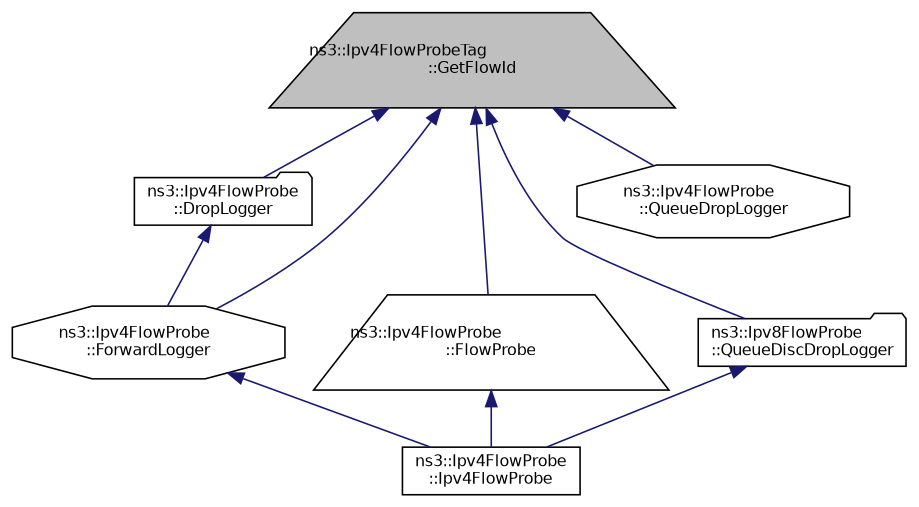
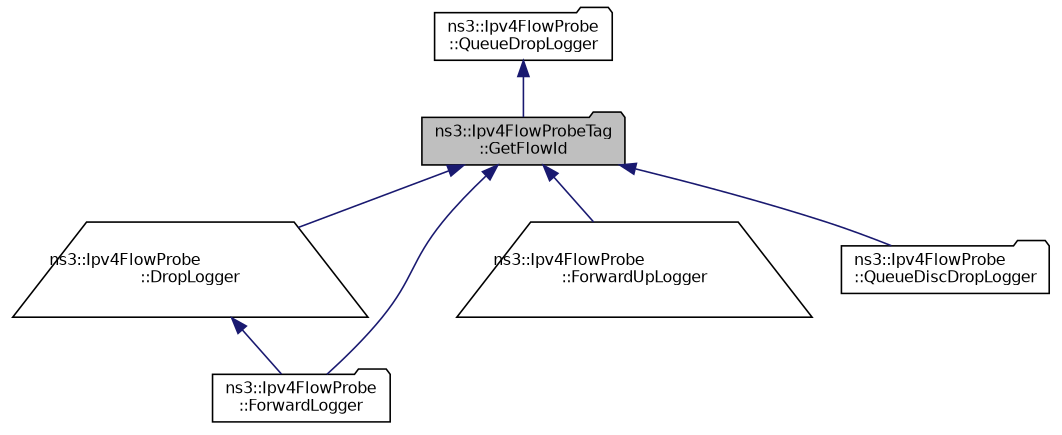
node "ns3::Ipv4FlowProbeTag ::GetFlowId": shape trapezium -> folder
edge "ns3::Ipv4FlowProbe ::QueueDropLogger" -> "ns3::Ipv4FlowProbeTag ::GetFlowId": reversed
node "ns3::Ipv4FlowProbe ::DropLogger": shape folder -> trapezium
node "ns3::Ipv4FlowProbe ::QueueDropLogger": shape octagon -> folder
node "ns3::Ipv4FlowProbe ::ForwardLogger": shape octagon -> folder
node "ns3::Ipv4FlowProbe ::FlowProbe": label "ns3::Ipv4FlowProbe ::FlowProbe" -> "ns3::Ipv4FlowProbe ::ForwardUpLogger"
node "ns3::Ipv8FlowProbe ::QueueDiscDropLogger": label "ns3::Ipv8FlowProbe ::QueueDiscDropLogger" -> "ns3::Ipv4FlowProbe ::QueueDiscDropLogger"
node "ns3::Ipv4FlowProbe ::Ipv4FlowProbe": removed
